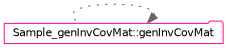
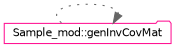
node "Sample_genInvCovMat::genInvCovMat": label "Sample_genInvCovMat::genInvCovMat" -> "Sample_mod::genInvCovMat"
